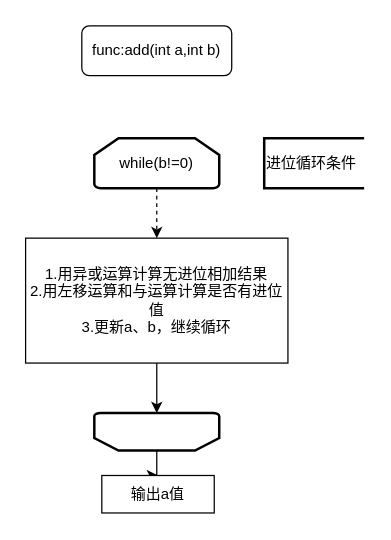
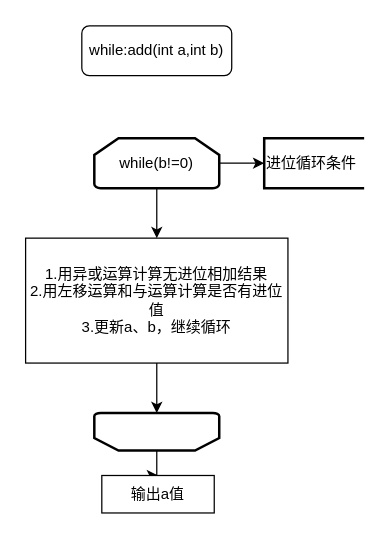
node "func:add(int a,int b)": label "func:add(int a,int b)" -> "while:add(int a,int b)"
edge "while(b!=0)" -> "进位循环条件": added
edge "while(b!=0)" -> "1.用异或运算计算无进位相加结果 2.用左移运算和与运算计算是否有进位值 3.更新a、b，继续循环": style dashed -> solid
